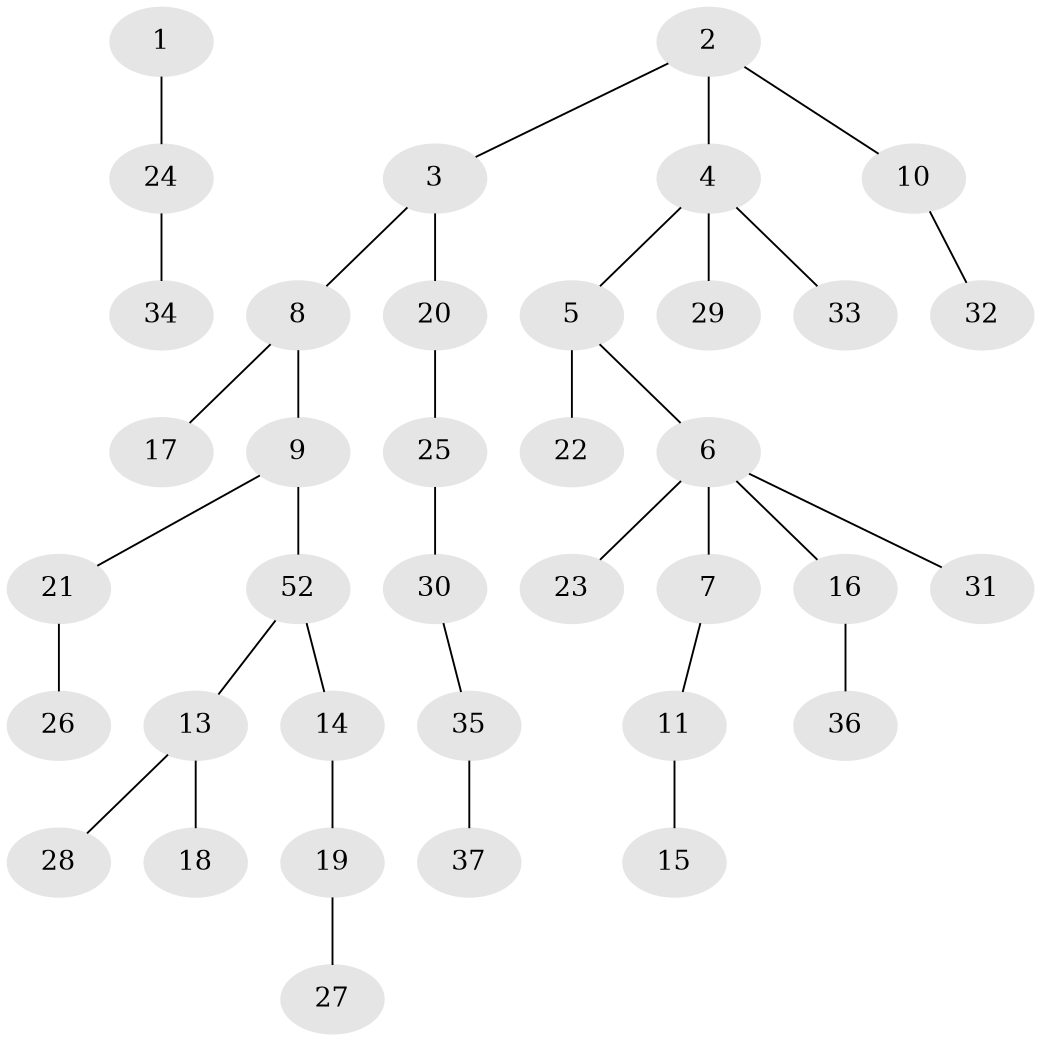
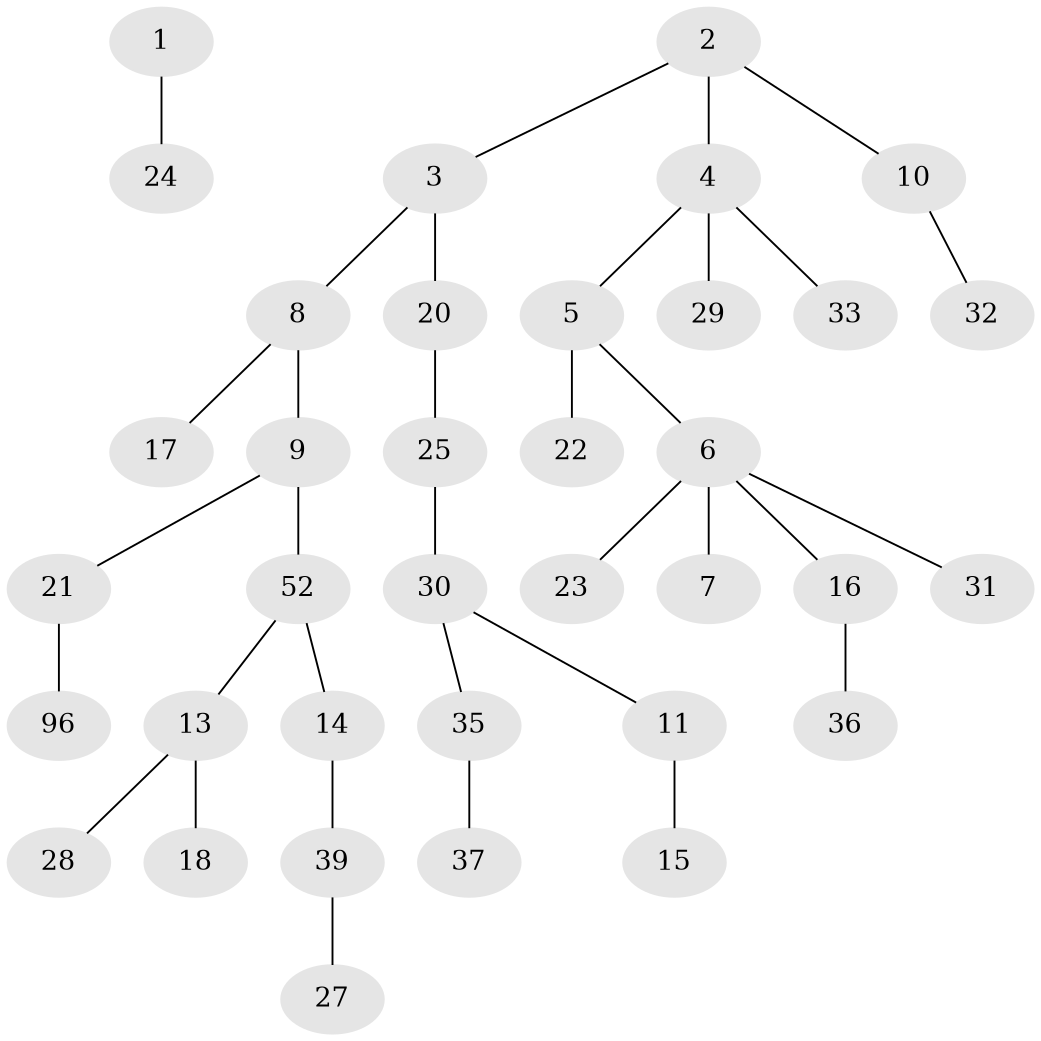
node "34": removed
edge "7" -- "11": now "30" -- "11"
node "26": label "26" -> "96"
node "19": label "19" -> "39"
